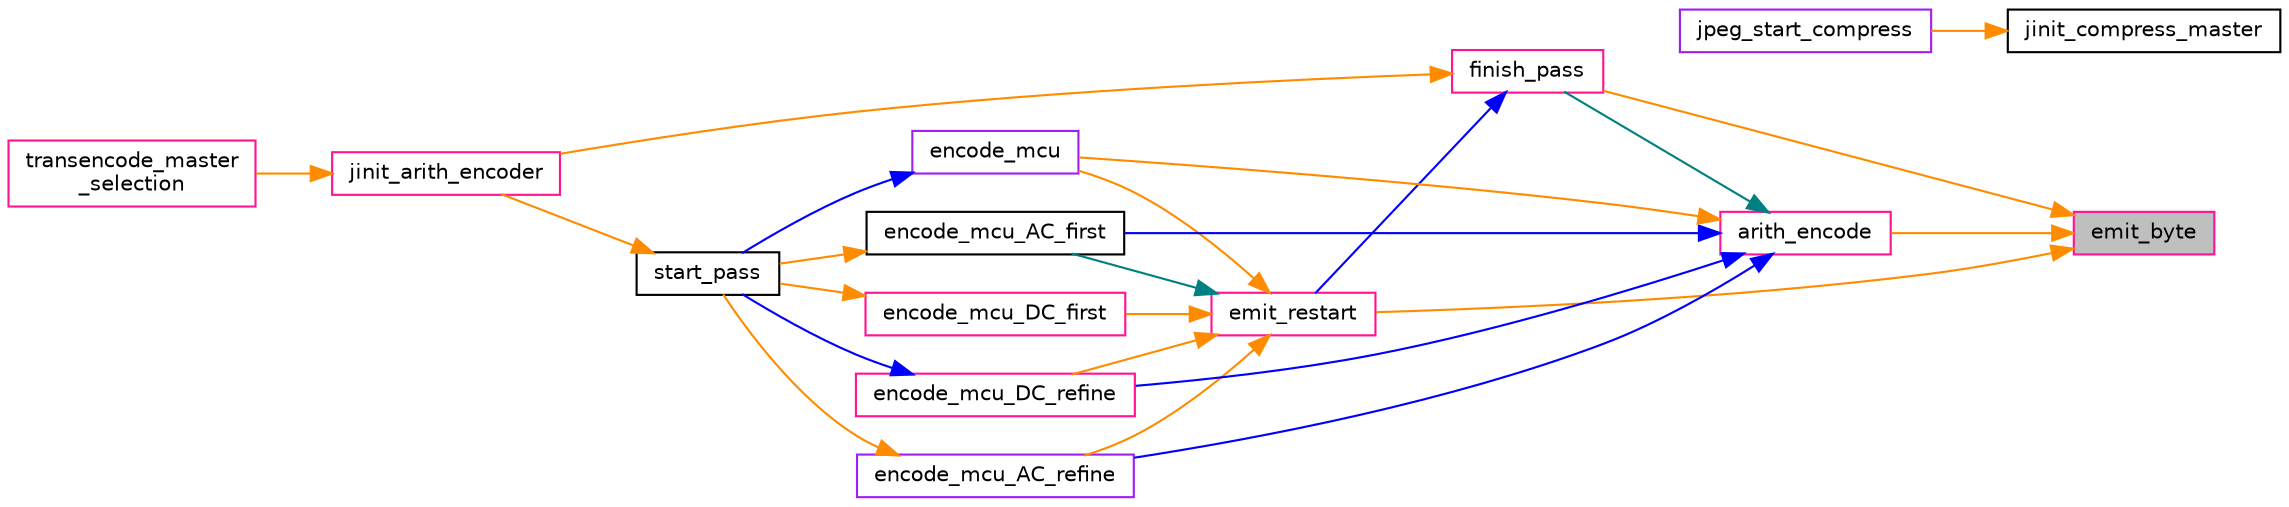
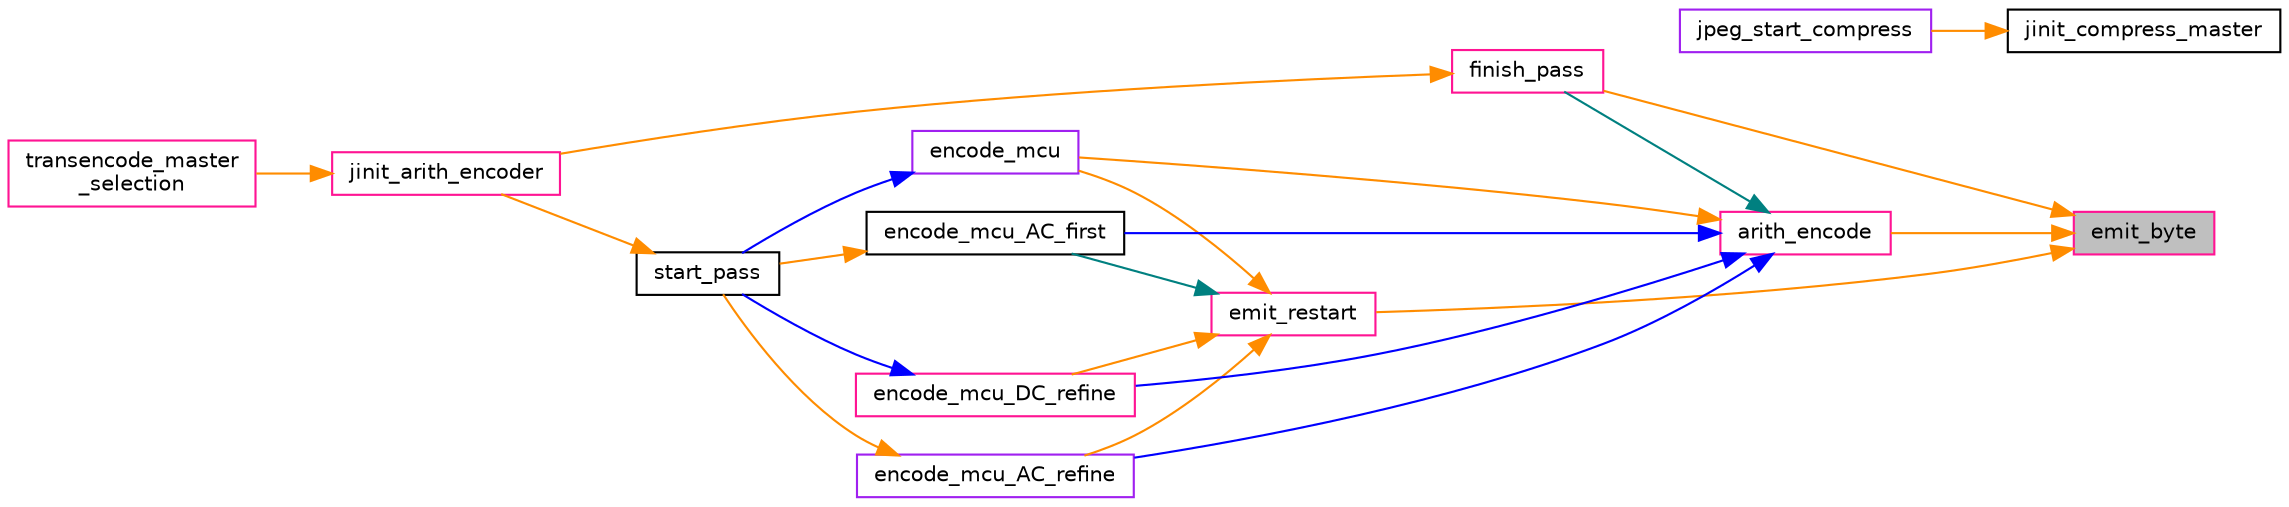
edge "emit_restart" -> "finish_pass": removed
node "encode_mcu_DC_first": removed
